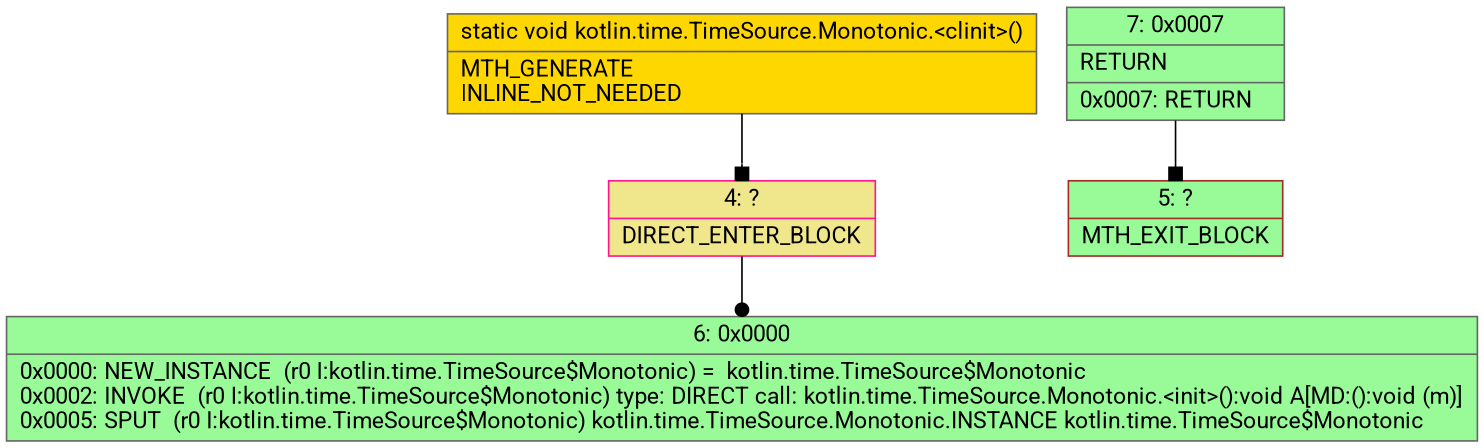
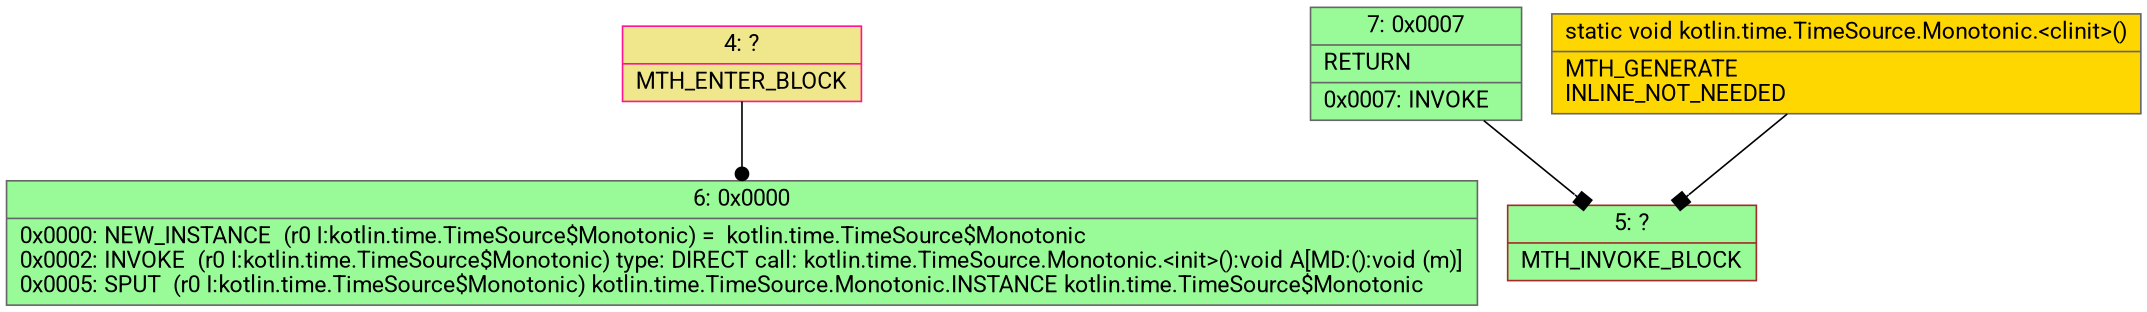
node "7: 0x0007": text "0x0007: RETURN" -> "0x0007: INVOKE"
edge "static void kotlin.time.TimeSource.Monotonic.<clinit>()" -> "4: ?": now "static void kotlin.time.TimeSource.Monotonic.<clinit>()" -> "5: ?"
node "4: ?": text "DIRECT_ENTER_BLOCK" -> "MTH_ENTER_BLOCK"
node "5: ?": text "MTH_EXIT_BLOCK" -> "MTH_INVOKE_BLOCK"
